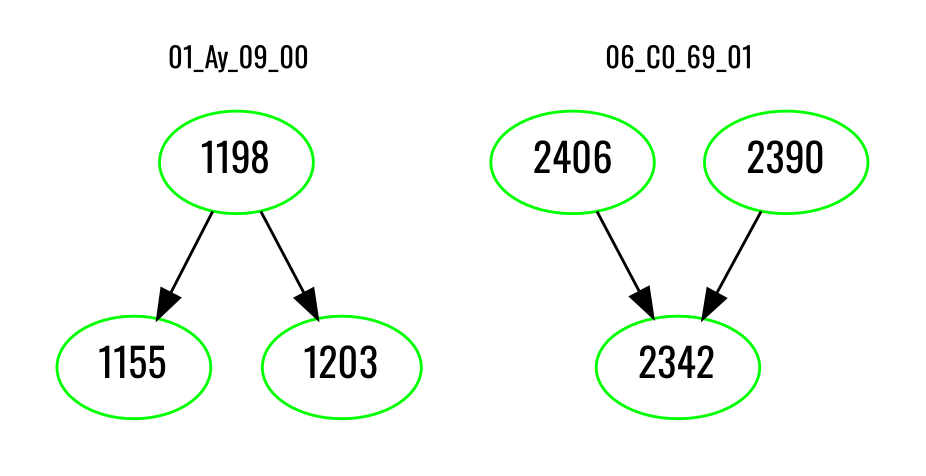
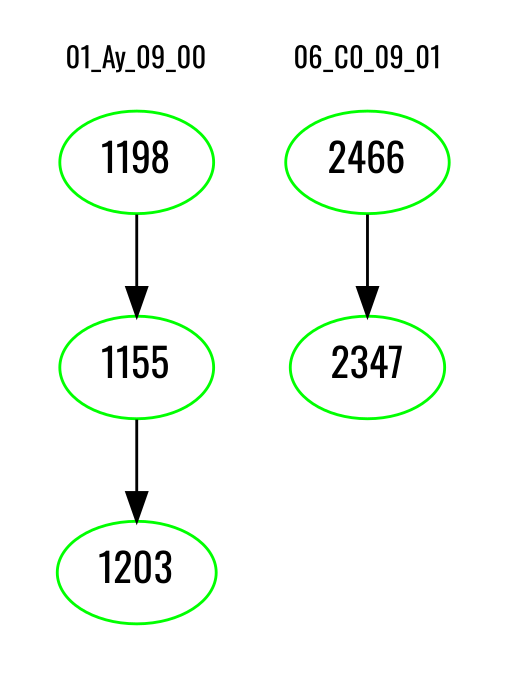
cluster "06_C0_69_01": label "06_C0_69_01" -> "06_C0_09_01"
node "2406": label "2406" -> "2466"
node "2390": removed
edge "1198" -> "1203": now "1155" -> "1203"
node "2342": label "2342" -> "2347"
